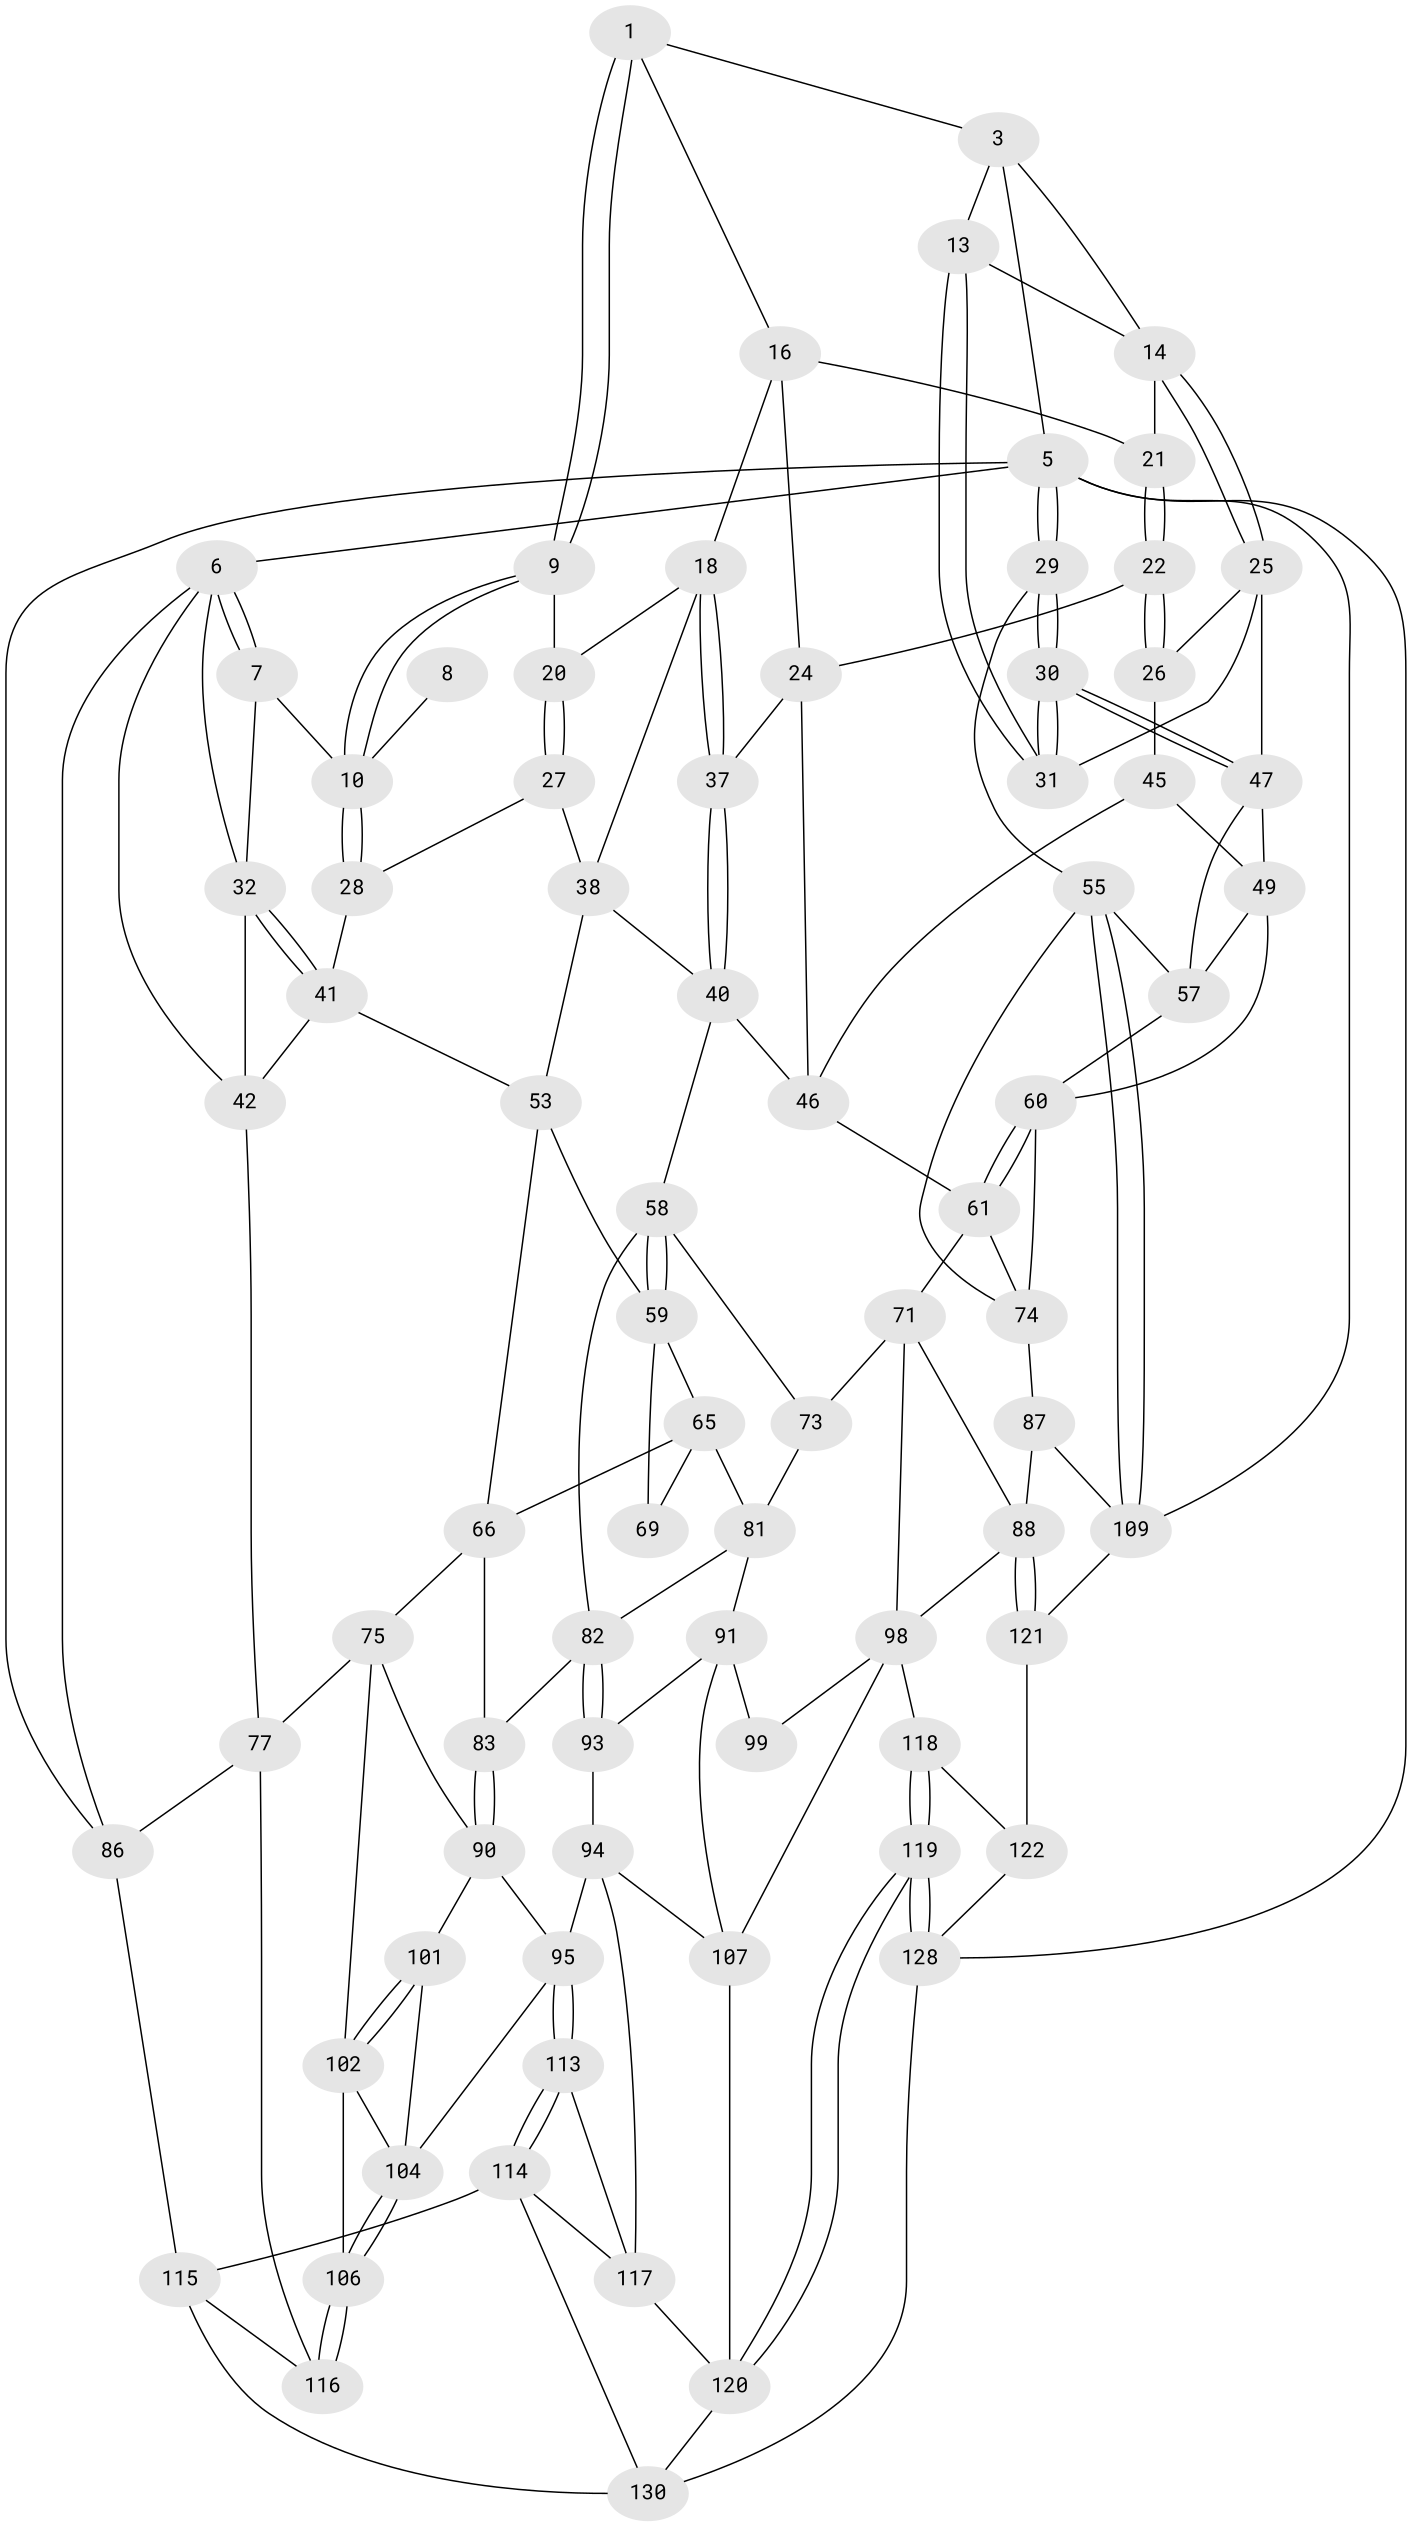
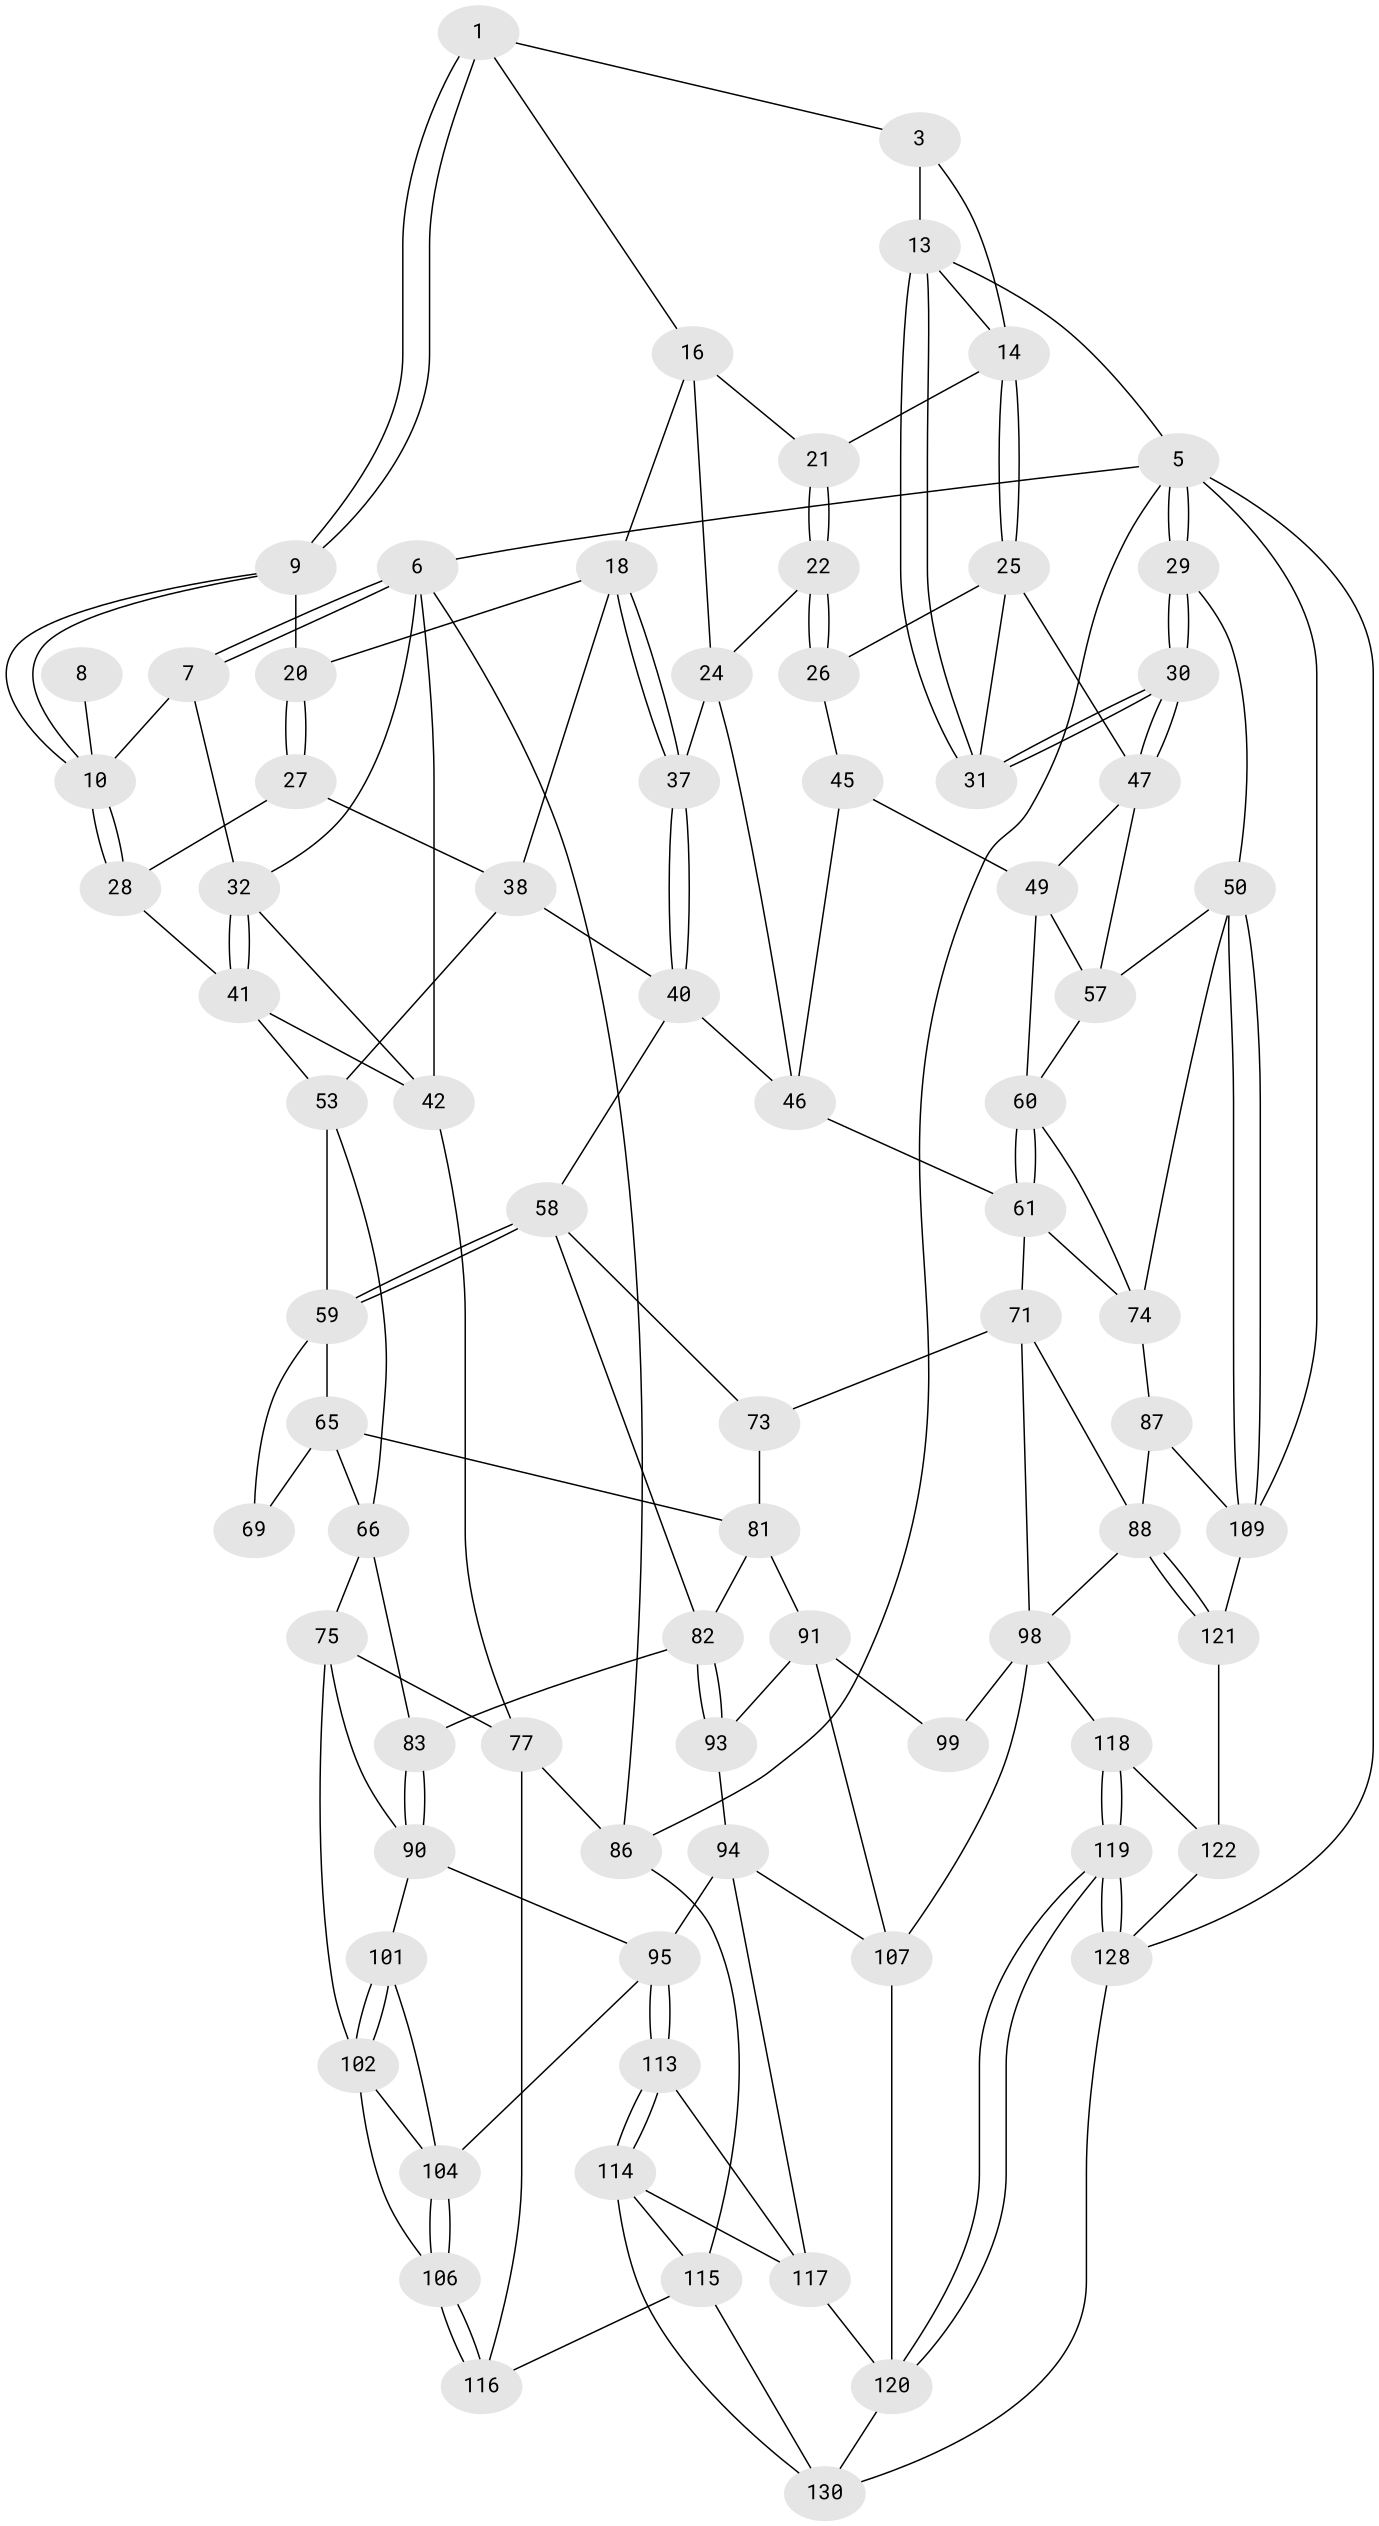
edge "3" -- "5": now "13" -- "5"
node "55": label "55" -> "50"
